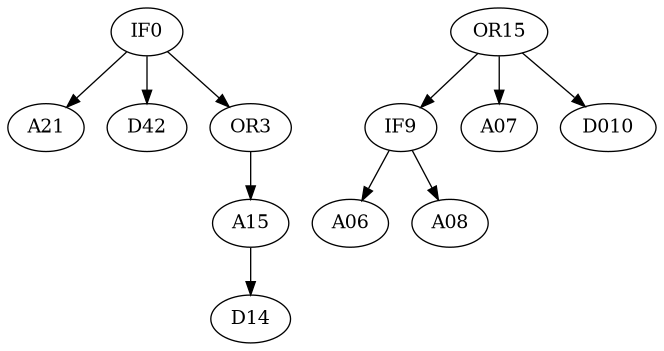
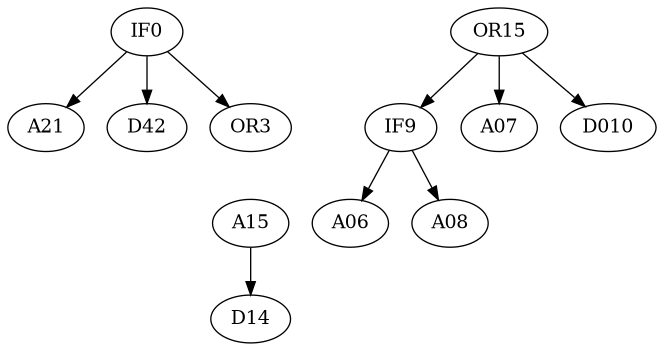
edge "OR3" -> "A15": removed
